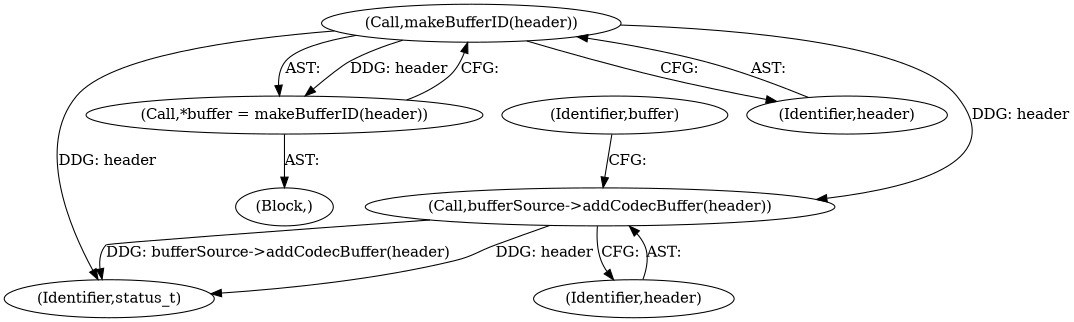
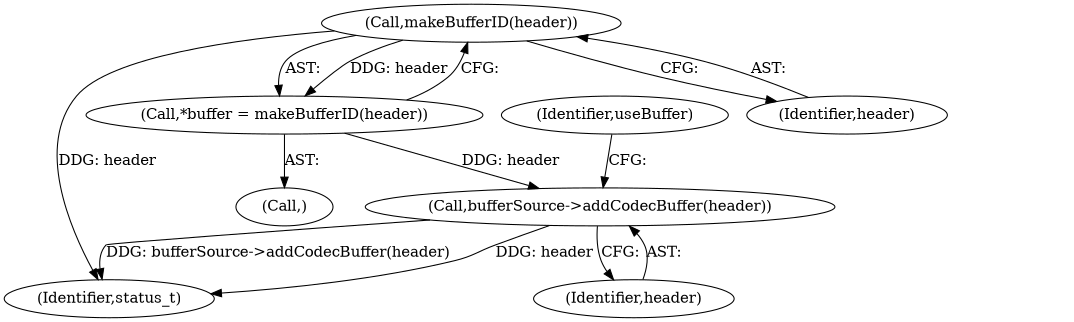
edge "(Call,makeBufferID(header))" -> "(Call,bufferSource->addCodecBuffer(header))": now "(Call,*buffer = makeBufferID(header))" -> "(Call,bufferSource->addCodecBuffer(header))"
node "(Identifier,buffer)": label "(Identifier,buffer)" -> "(Identifier,useBuffer)"
node "(Block,)": label "(Block,)" -> "(Call,)"
